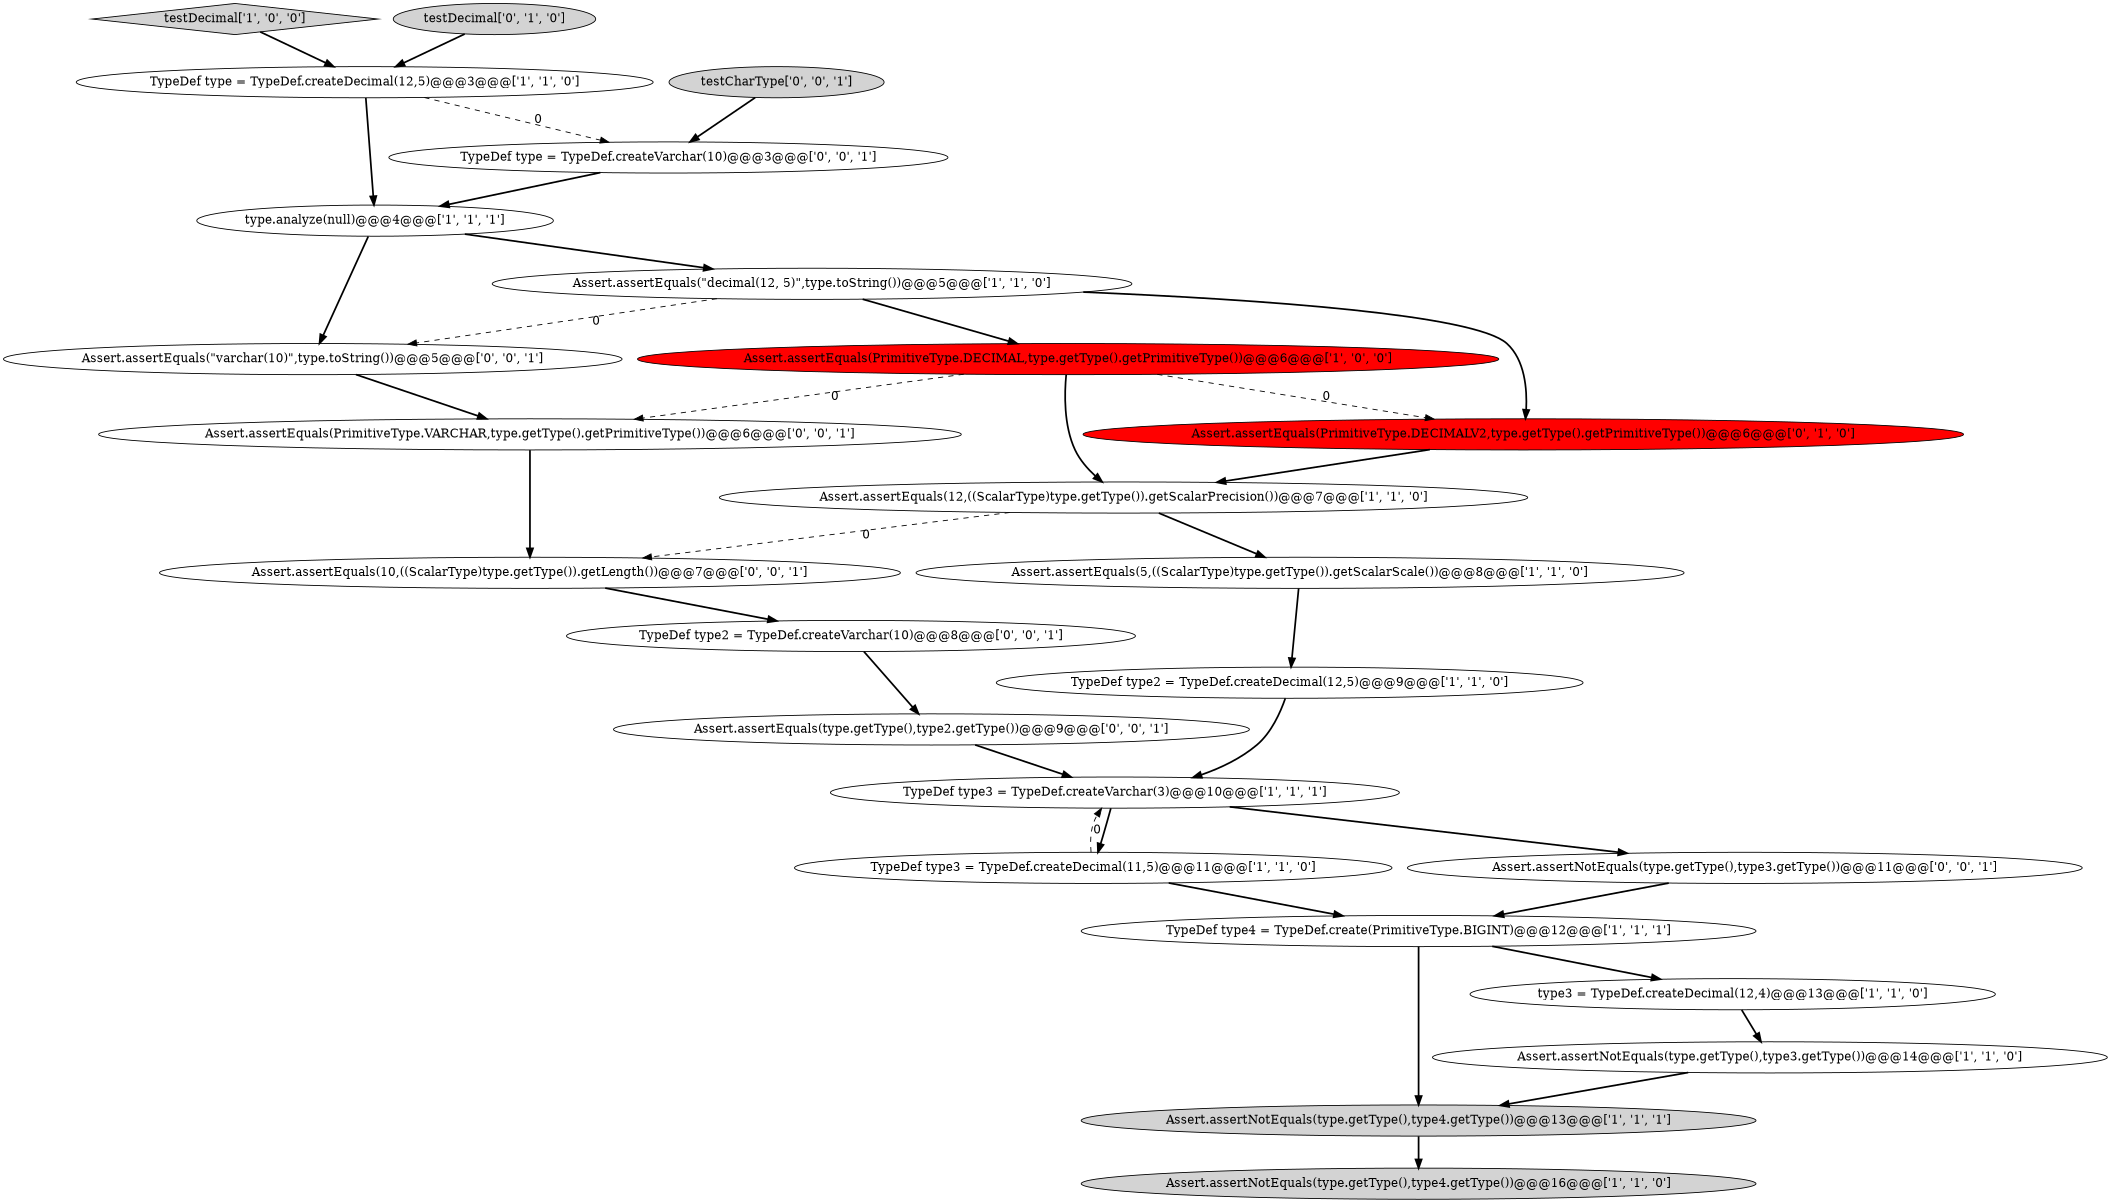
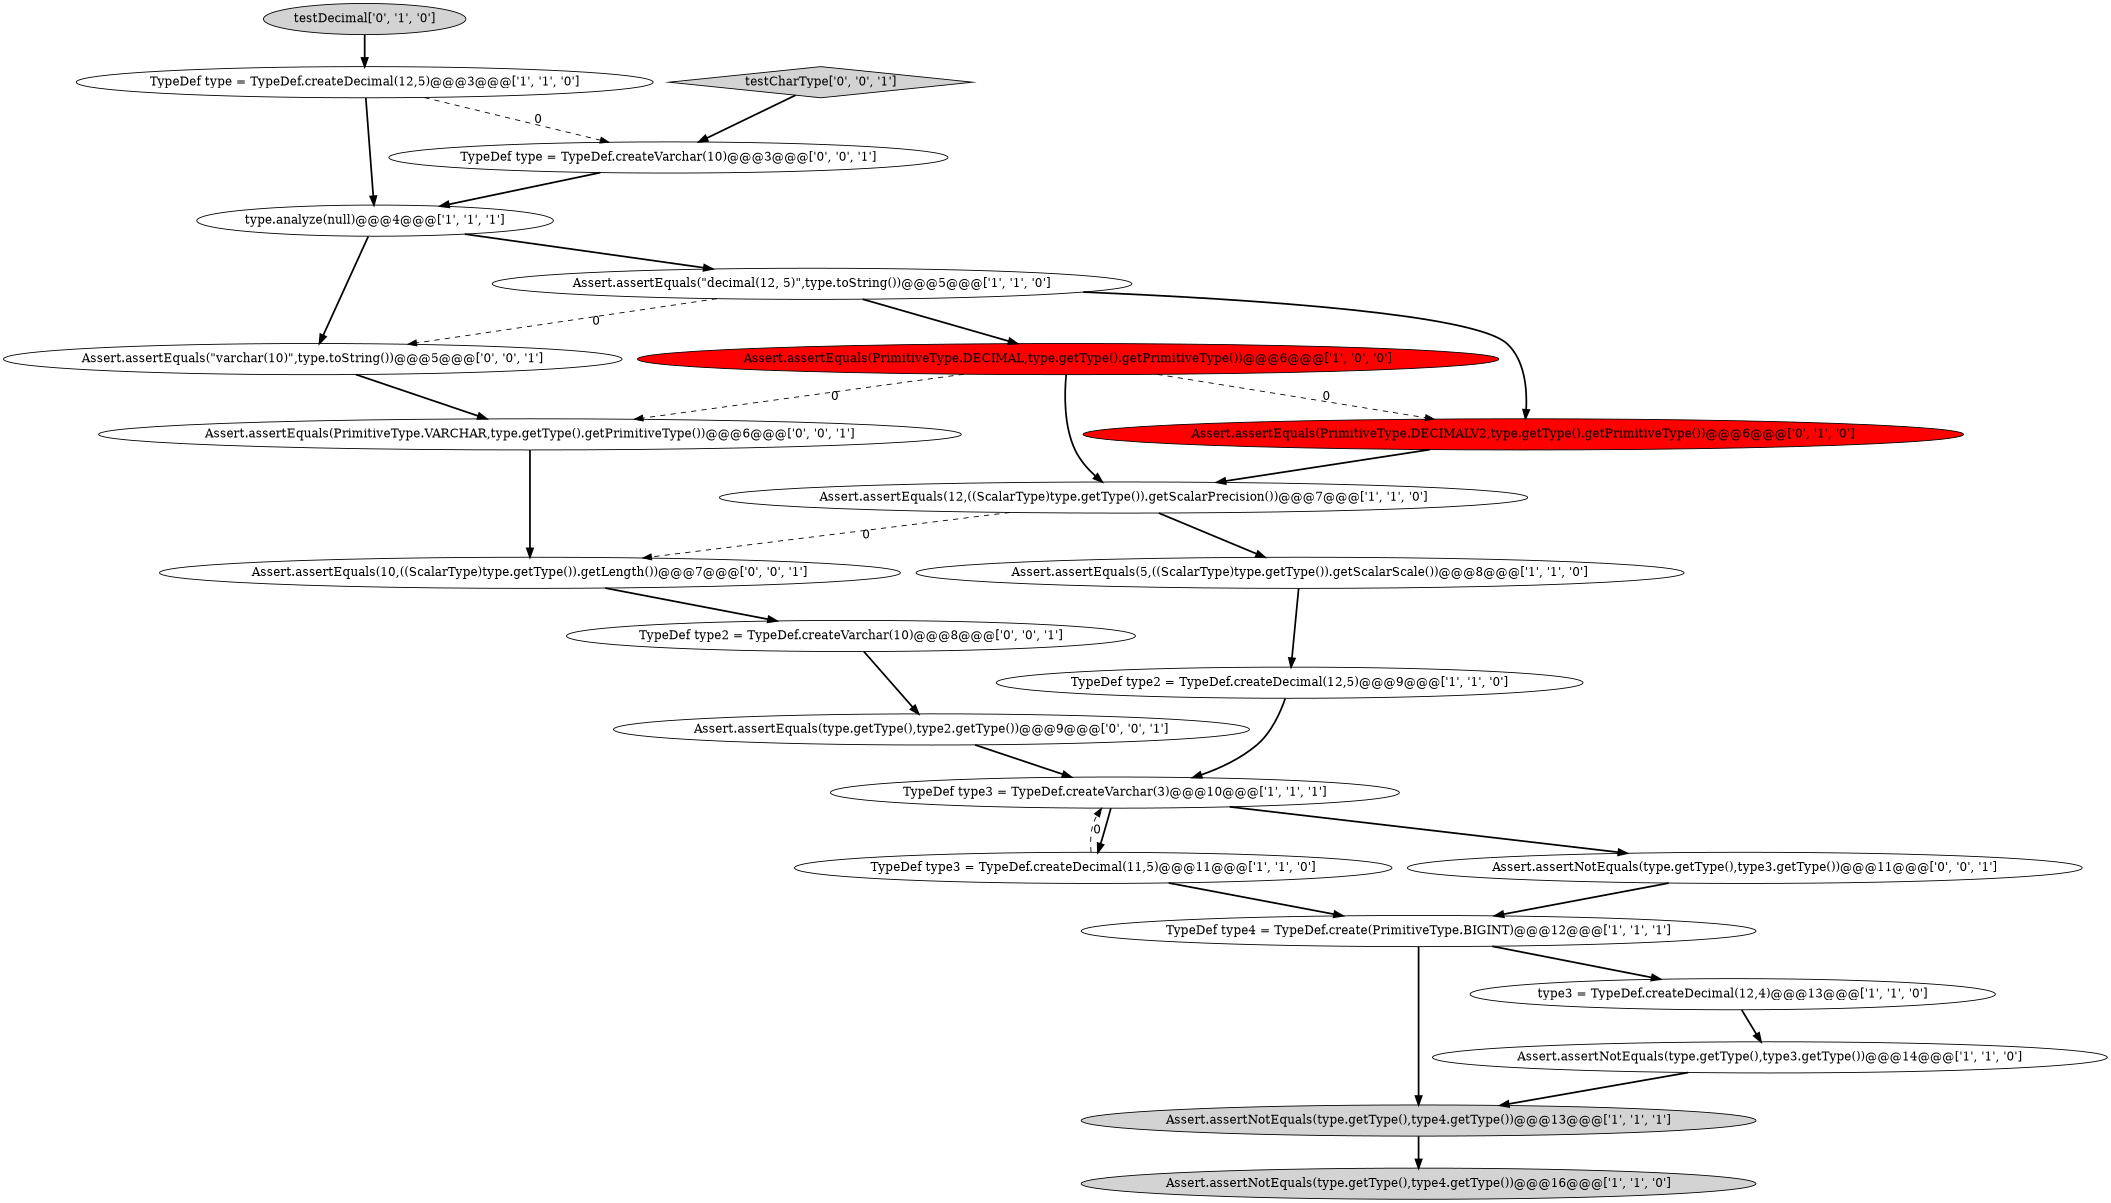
node "testDecimal['1', '0', '0']": removed
node "testCharType['0', '0', '1']": shape ellipse -> diamond
